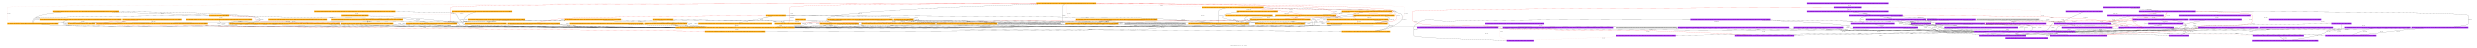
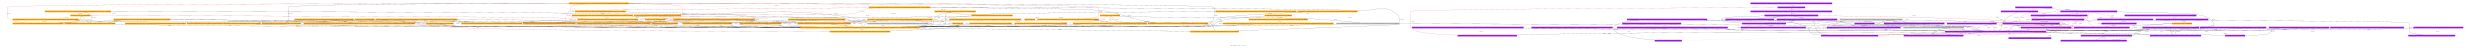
node "FORMAL_OUT: 0 %struct._tag*": added
node "%5 = alloca { i64, i32 }, align 4, DBGLOC ENDDBGLOC": fillcolor purple -> orange
